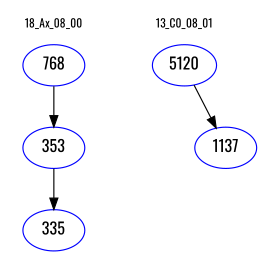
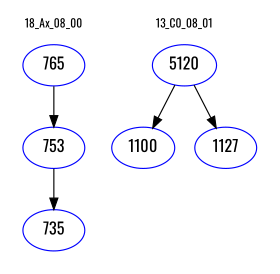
node "768": label "768" -> "765"
node "353": label "353" -> "753"
node "1100": added
node "1137": label "1137" -> "1127"
node "335": label "335" -> "735"
